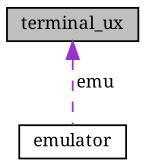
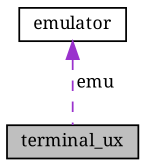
edge "emulator" -> "terminal_ux": reversed
